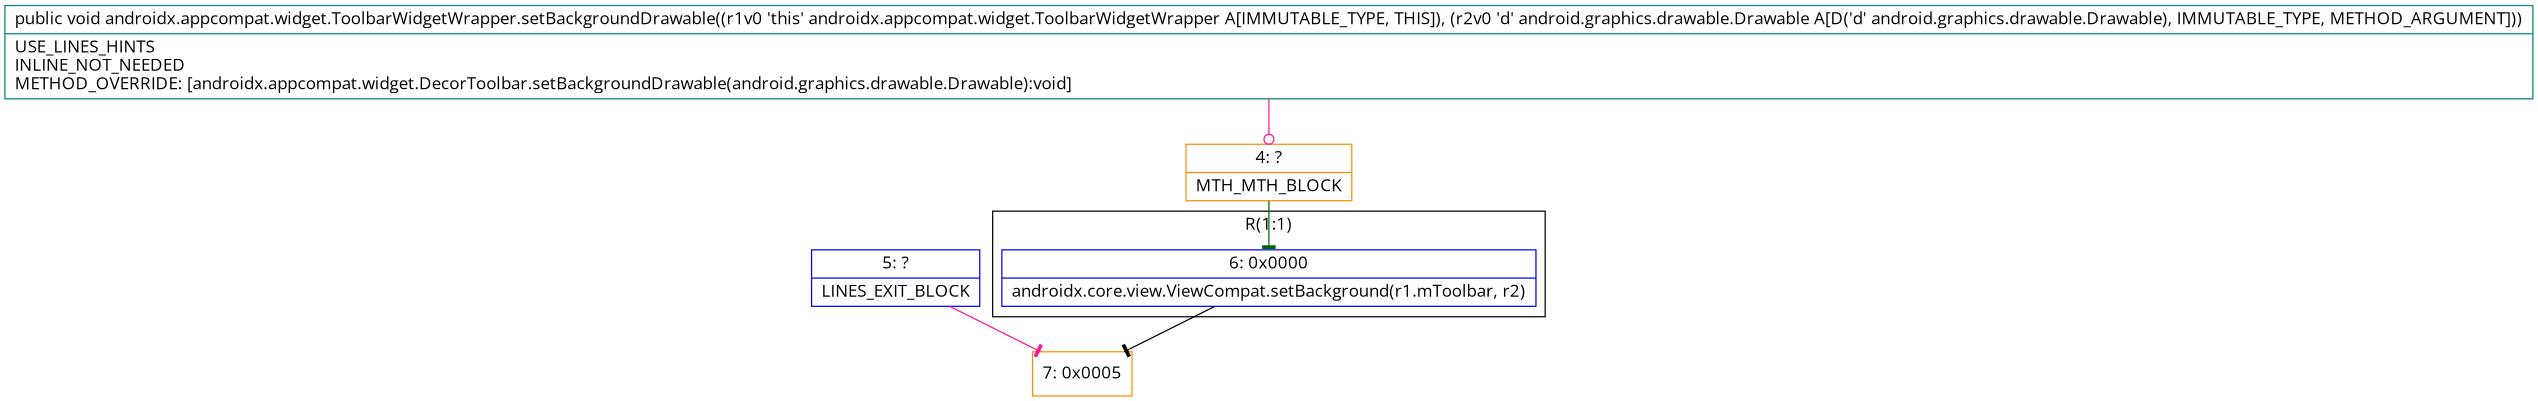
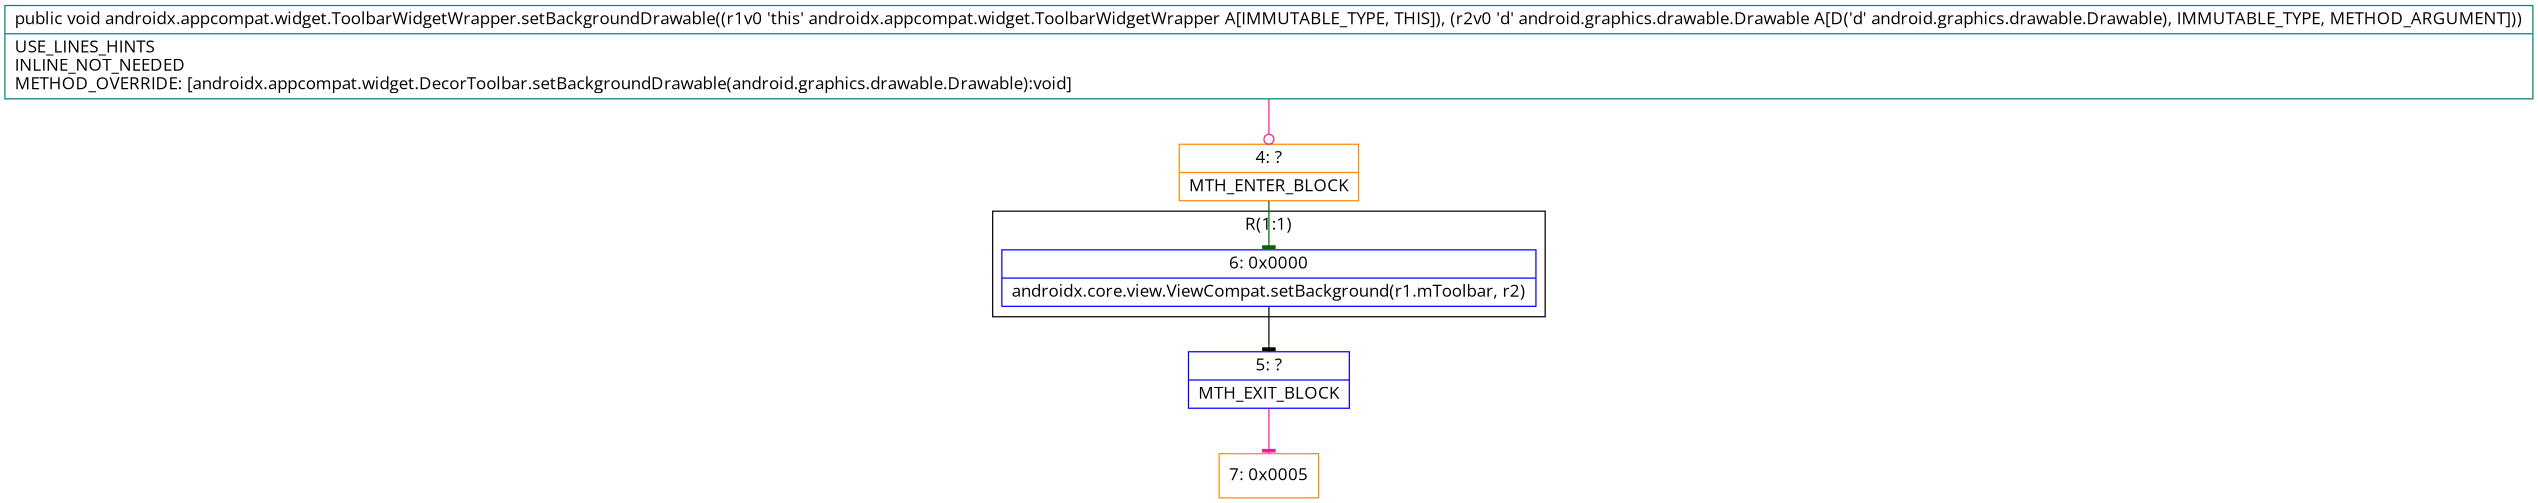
node "4: ?": text "MTH_MTH_BLOCK" -> "MTH_ENTER_BLOCK"
node "5: ?": text "LINES_EXIT_BLOCK" -> "MTH_EXIT_BLOCK"
edge "6: 0x0000" -> "7: 0x0005": now "6: 0x0000" -> "5: ?"
